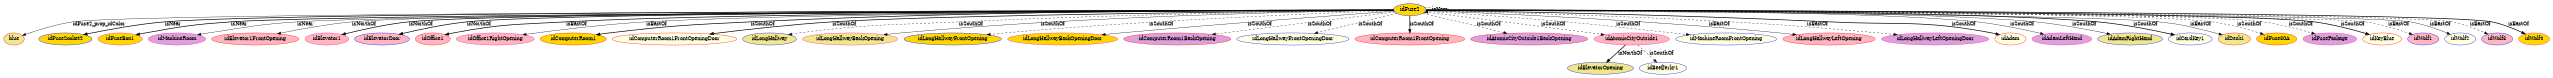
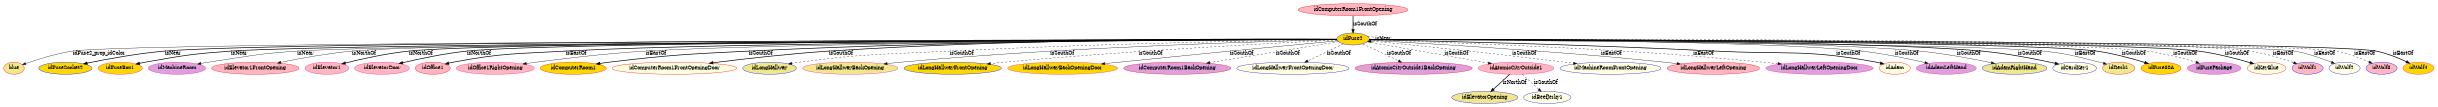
edge "idFuse2" -> "idFuse30A": style dashed -> bold
edge "idFuse2" -> "idComputerRoom1FrontOpening": reversed
node "idElevatorDoor": color blue -> deeppink
